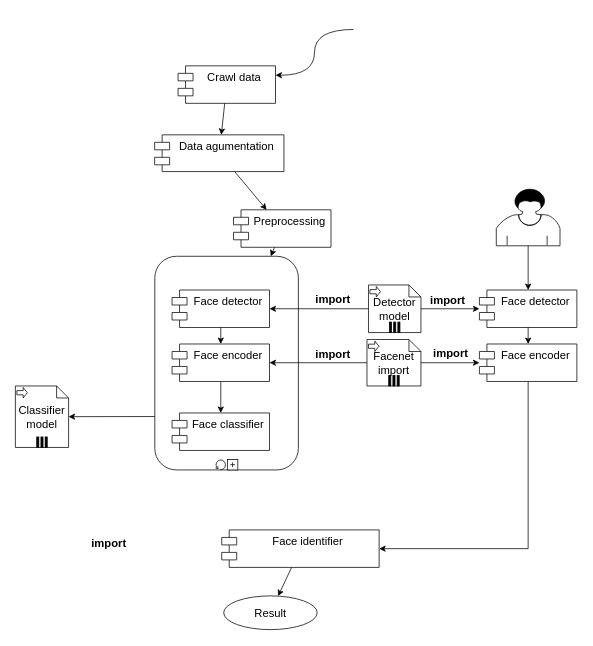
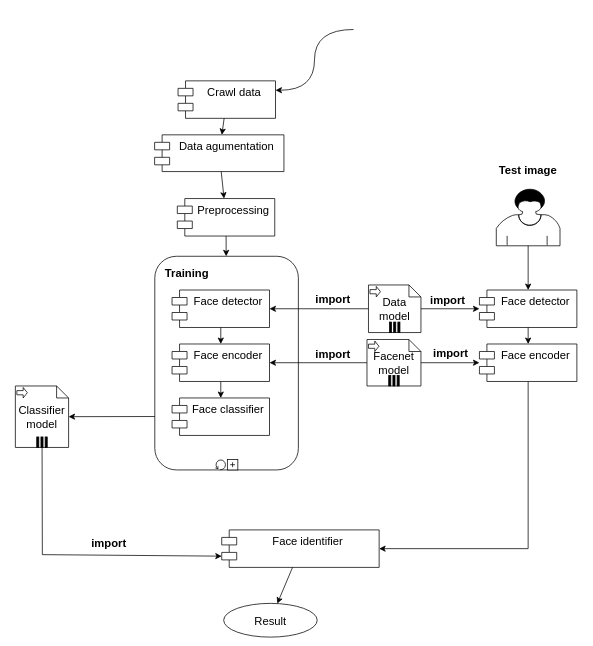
node "Crawl data": moved (227, 84) -> (227, 99)
node "Test image": added
node "Preprocessing": moved (282, 228) -> (226, 217)
node "Training": added
node "Detector model": label "Detector model" -> "Data model"
node "Facenet import": label "Facenet import" -> "Facenet model"
node "Face classifier": moved (221, 432) -> (221, 417)
edge "Classifier model" -> "Face identifier": added
node "Result": moved (271, 613) -> (271, 620)
